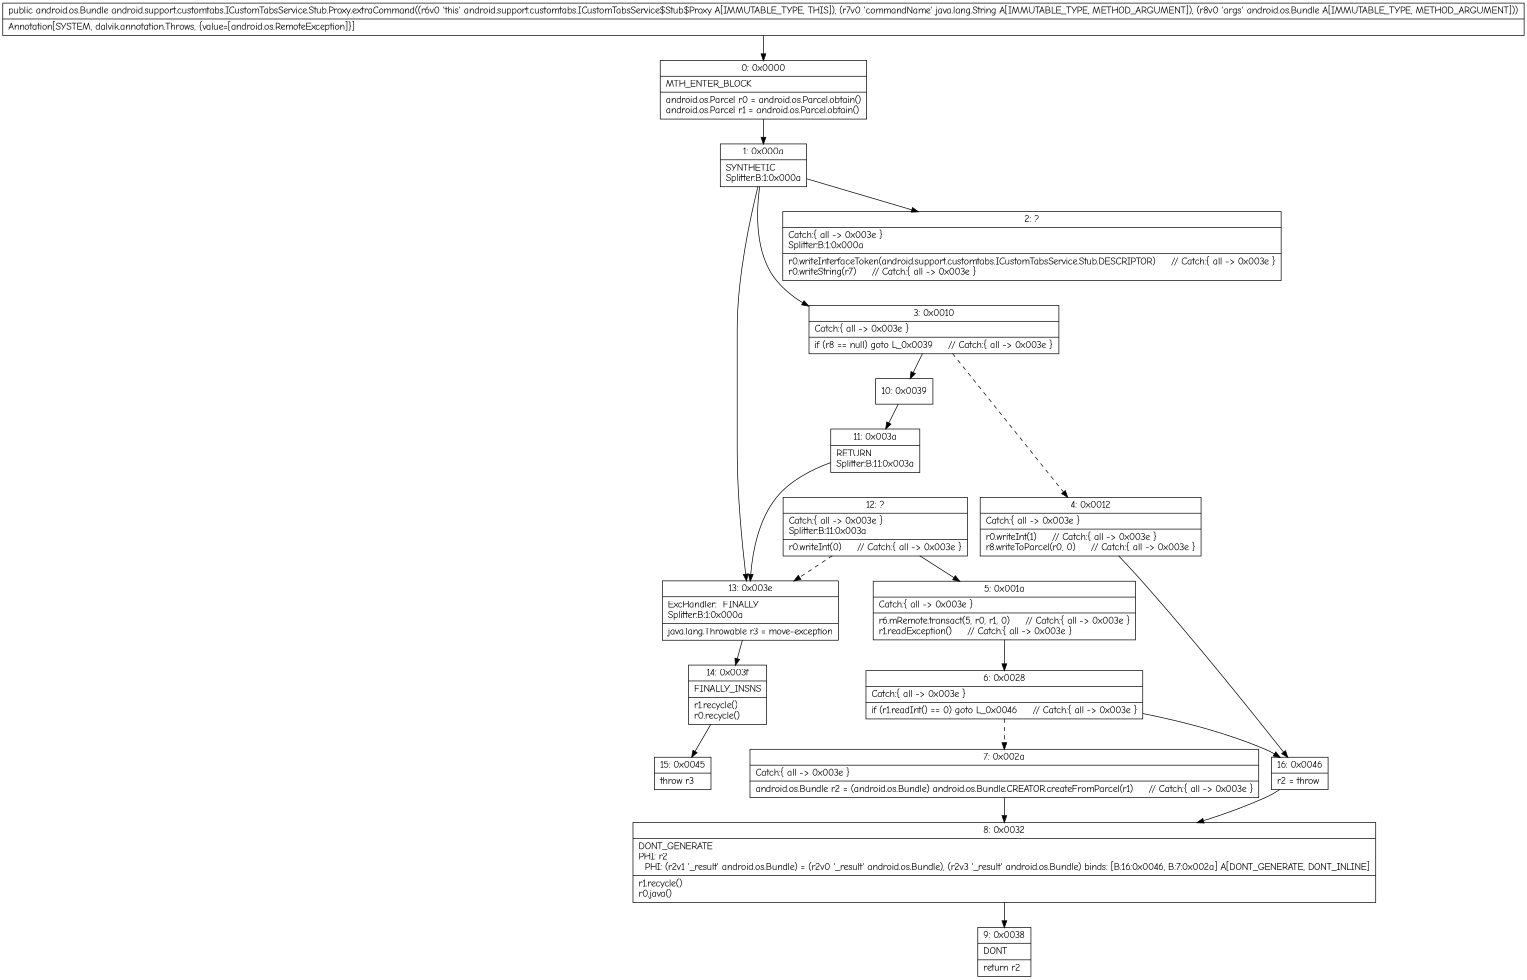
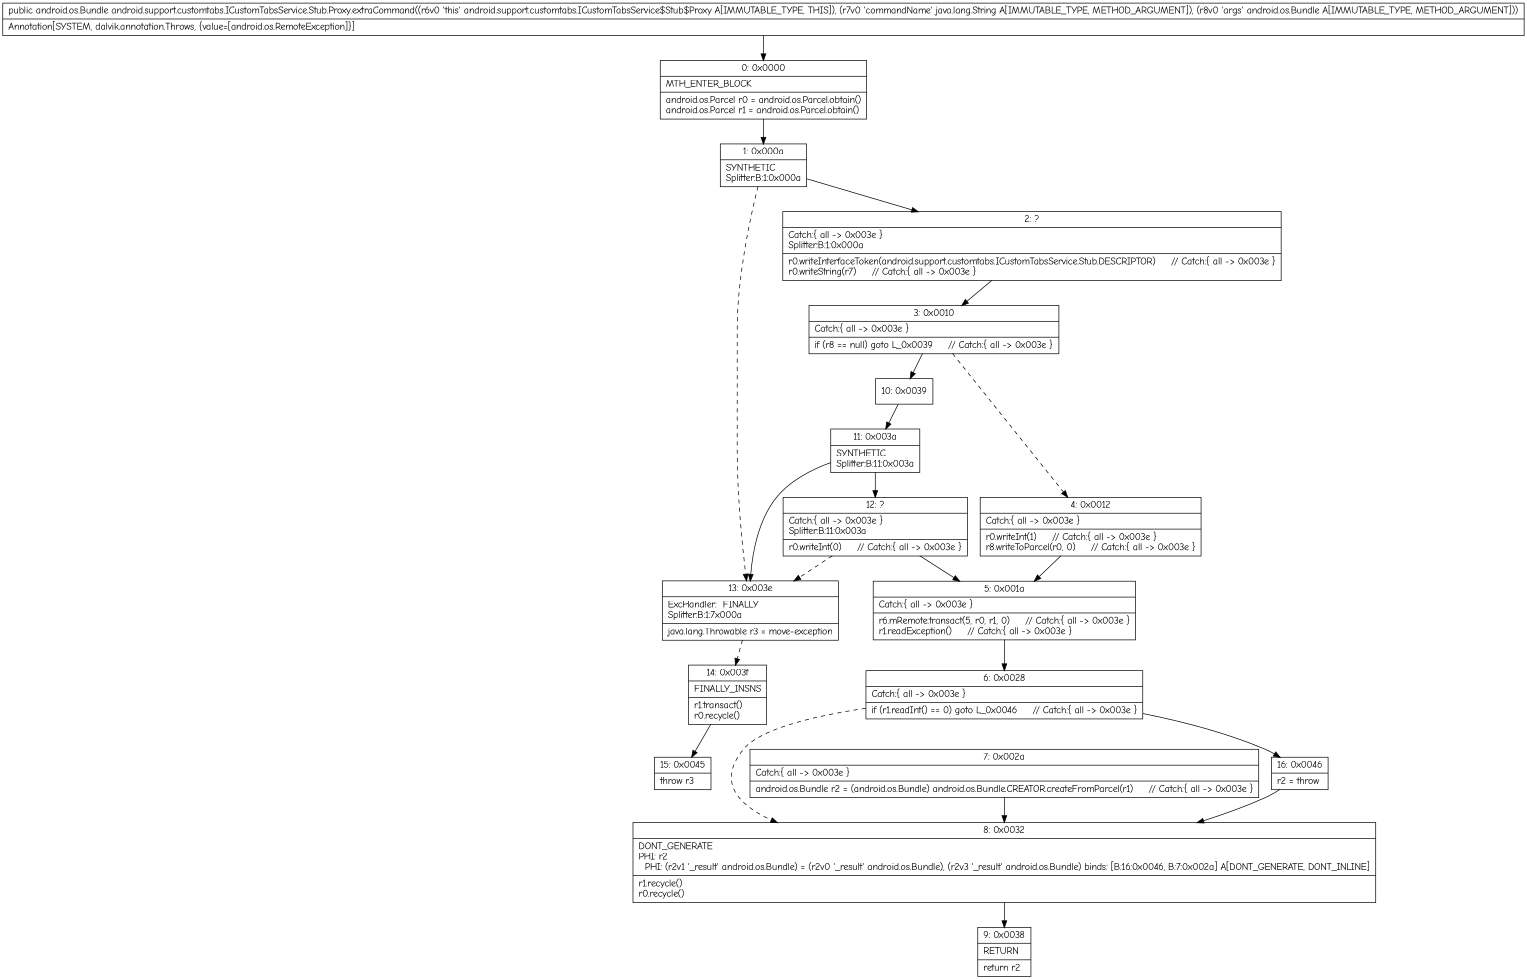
edge "1: 0x000a" -> "3: 0x0010": now "2: ?" -> "3: 0x0010"
edge "1: 0x000a" -> "13: 0x003e": style solid -> dashed
node "11: 0x003a": text "RETURN" -> "SYNTHETIC"
edge "11: 0x003a" -> "12: ?": added
node "13: 0x003e": text "Splitter:B:1:0x000a" -> "Splitter:B:1:7x000a"
edge "13: 0x003e" -> "14: 0x003f": style solid -> dashed
edge "4: 0x0012" -> "16: 0x0046": now "4: 0x0012" -> "5: 0x001a"
node "14: 0x003f": text "r1.recycle()" -> "r1.transact()"
edge "6: 0x0028" -> "7: 0x002a": now "6: 0x0028" -> "8: 0x0032"
node "8: 0x0032": text "r0.java()" -> "r0.recycle()"
node "9: 0x0038": text "DONT" -> "RETURN"
